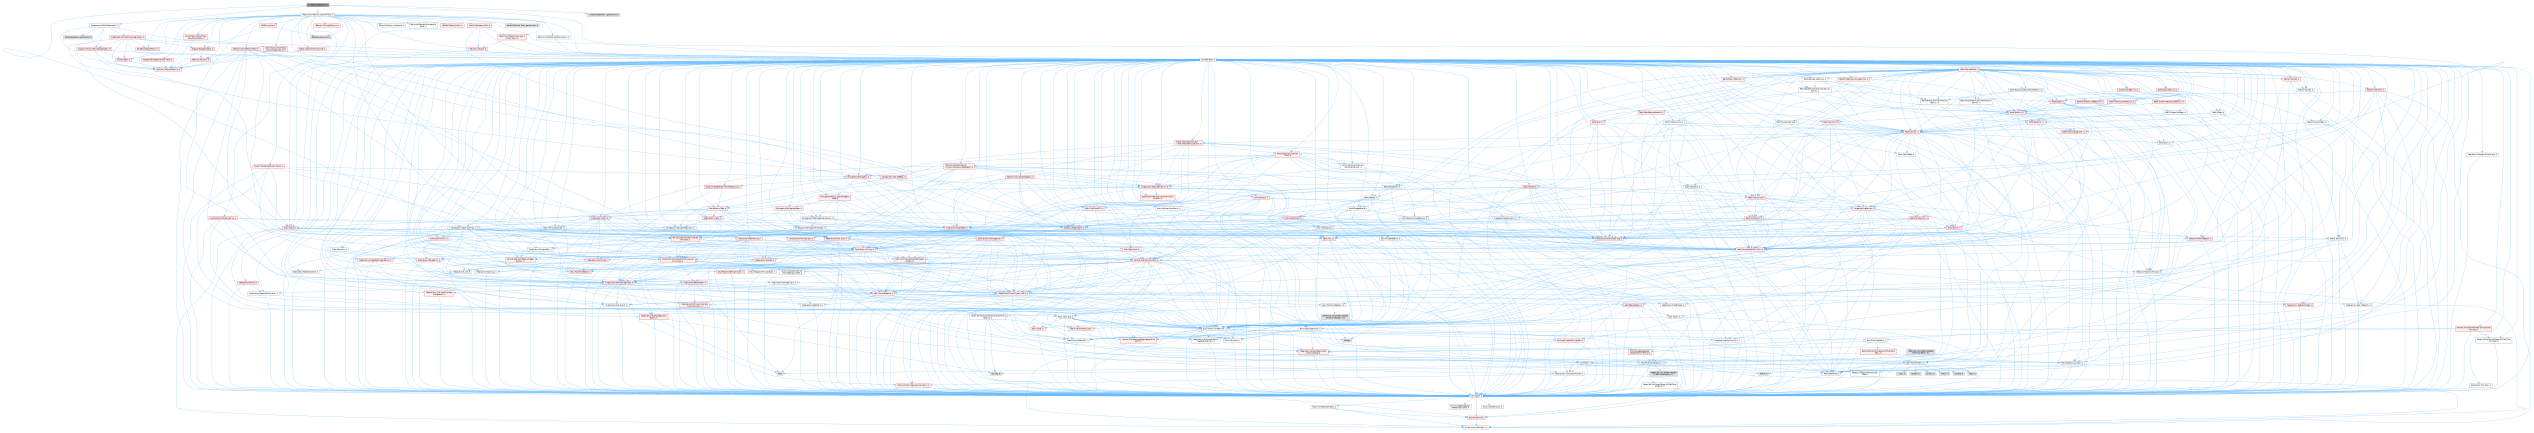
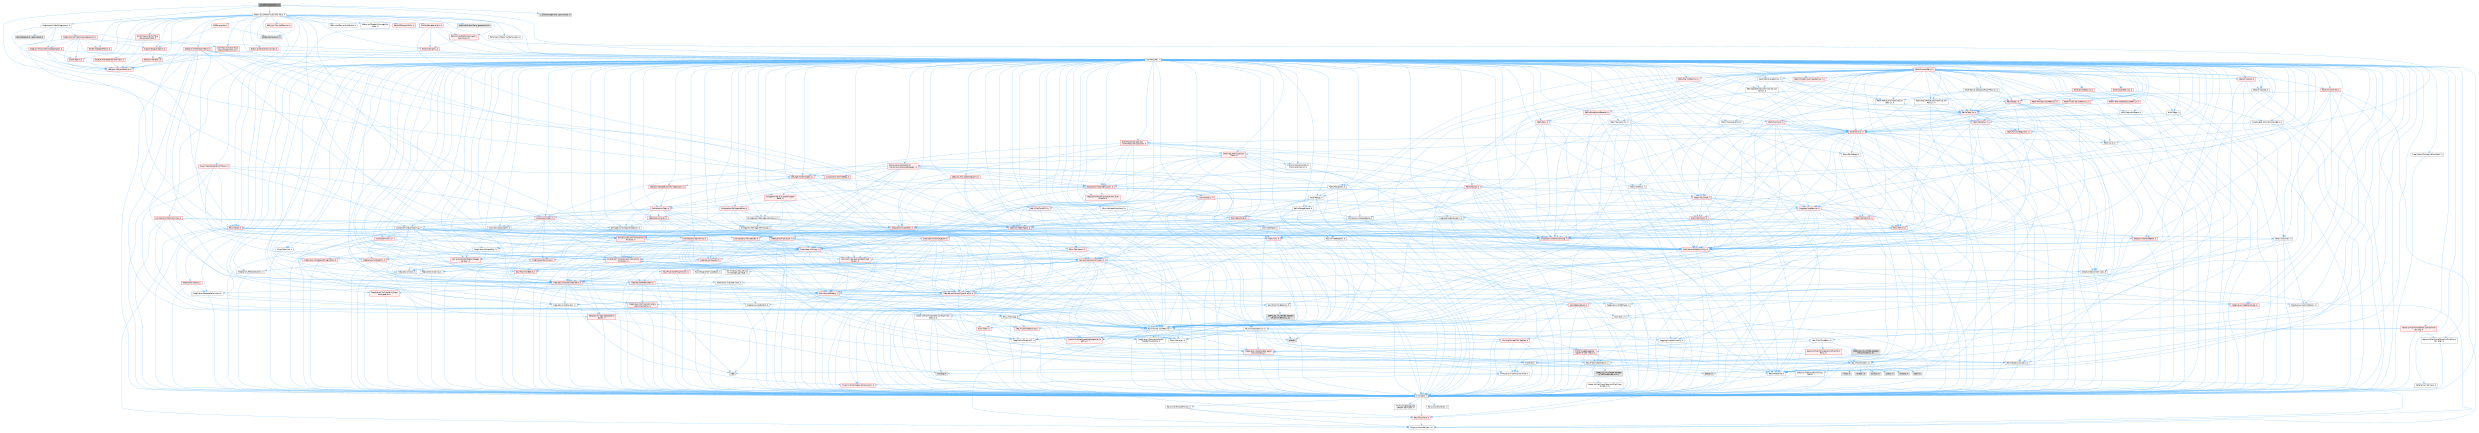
node "Math/OrientedBox.h": label "Math/OrientedBox.h" -> "TypeCompatible/OrientedBox.h"
